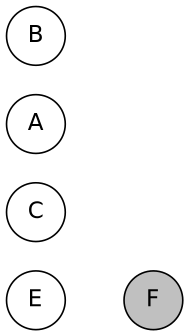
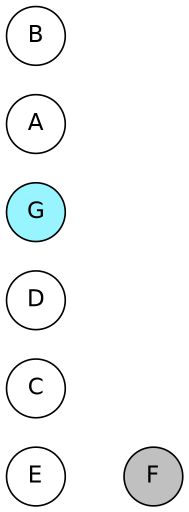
node "G": added
node "D": added
